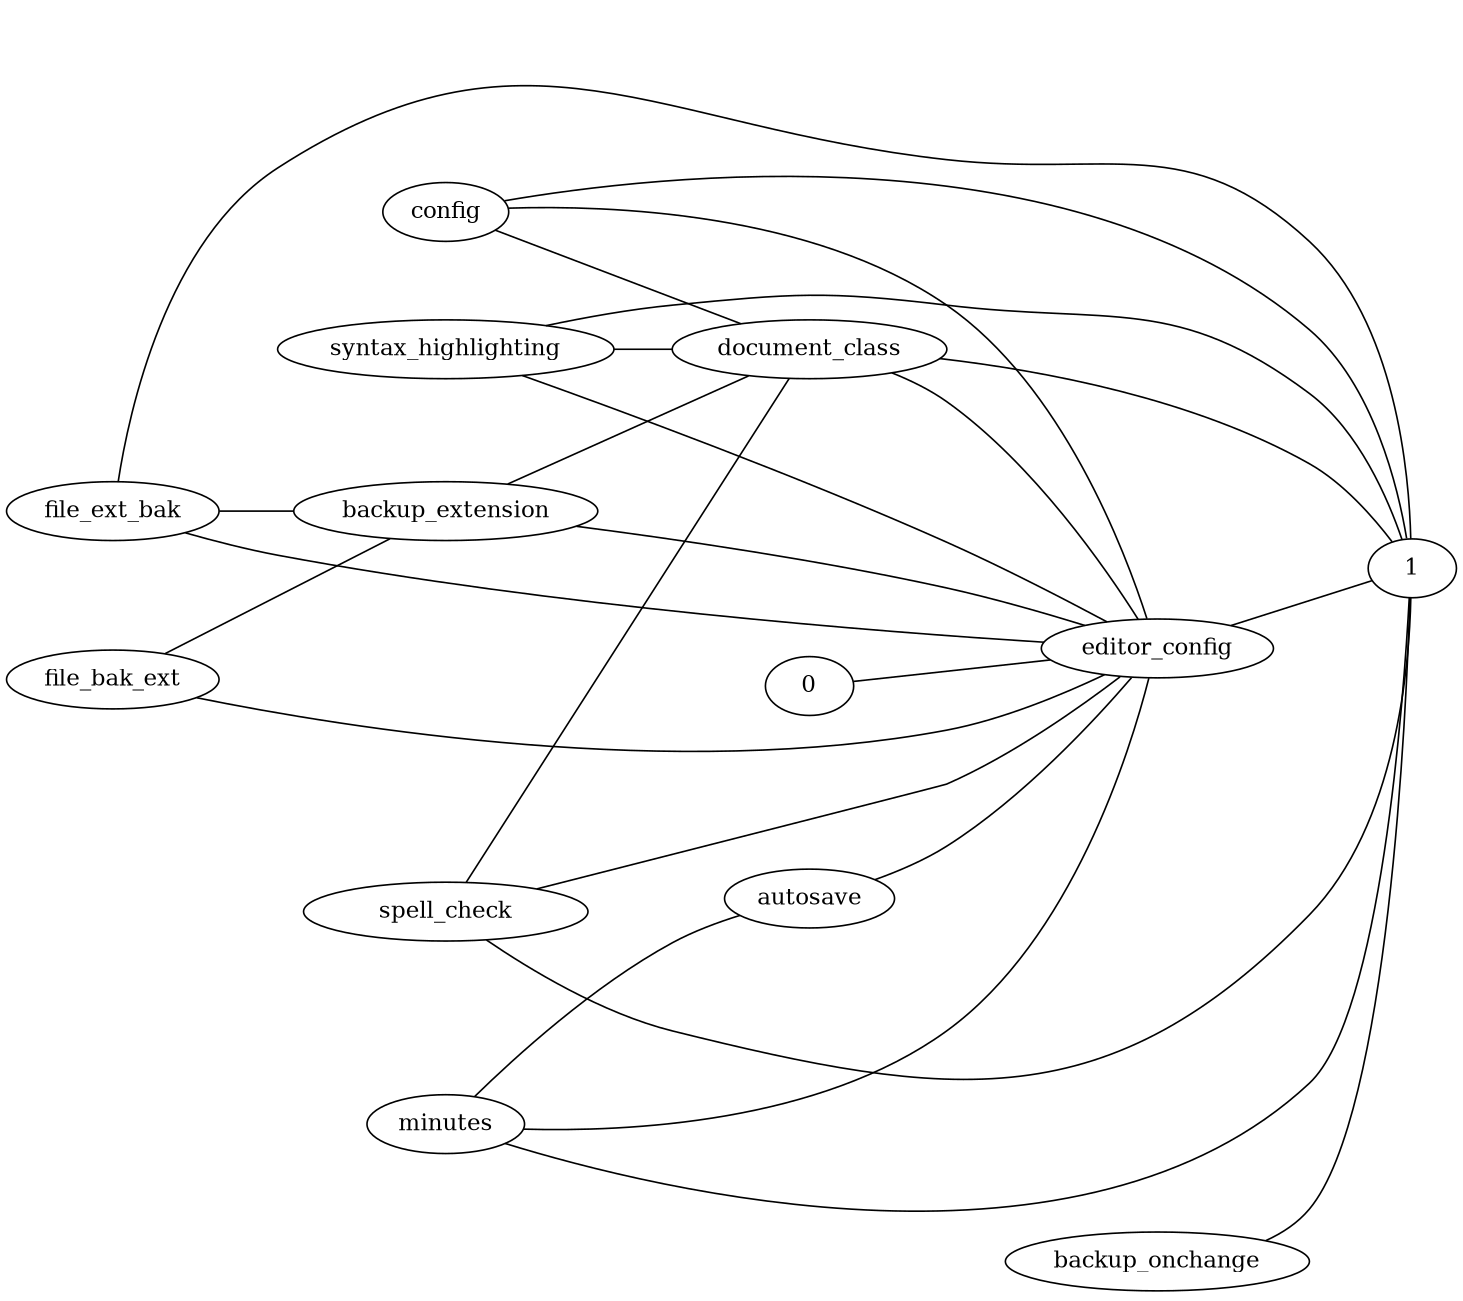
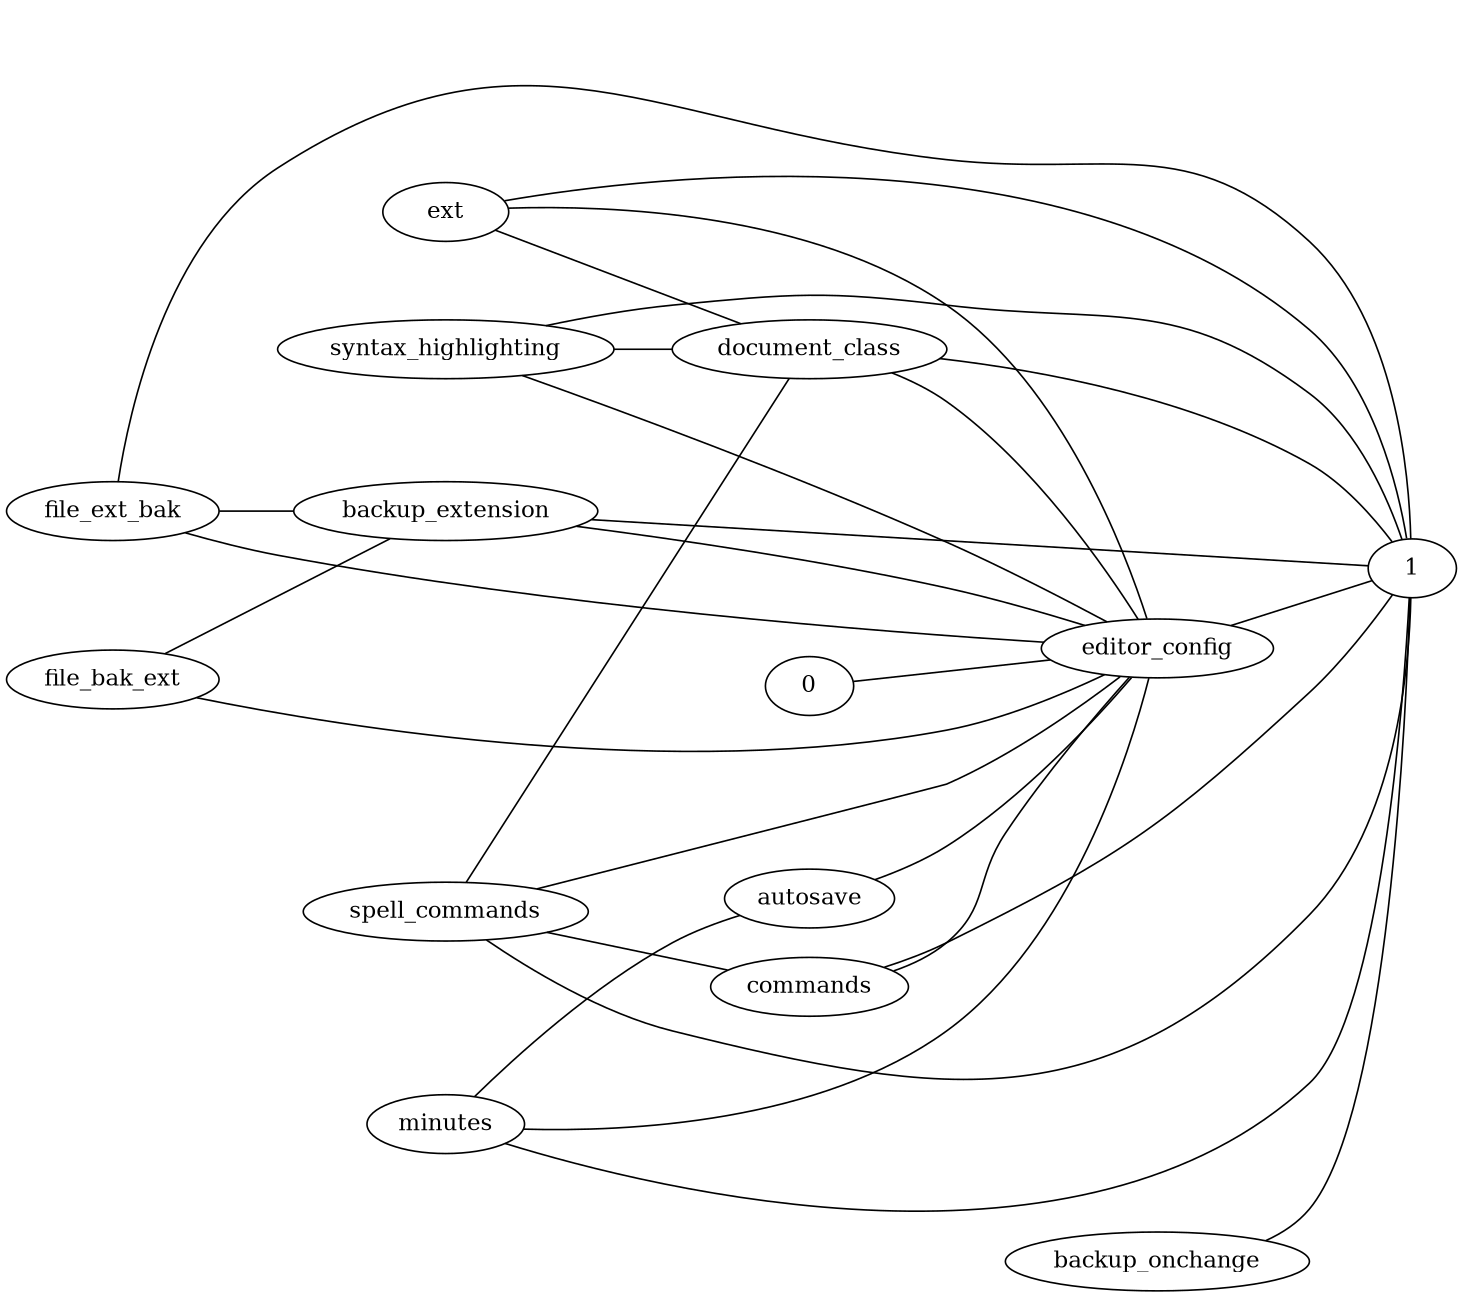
node "config": label "config" -> "ext"
edge "document_class" -- "backup_extension": now "1" -- "backup_extension"
node "spell_check": label "spell_check" -> "spell_commands"
node "commands": added
